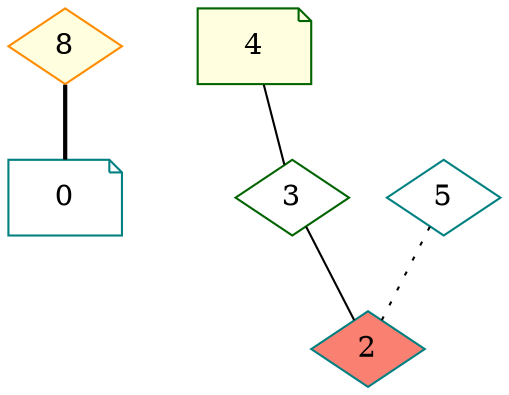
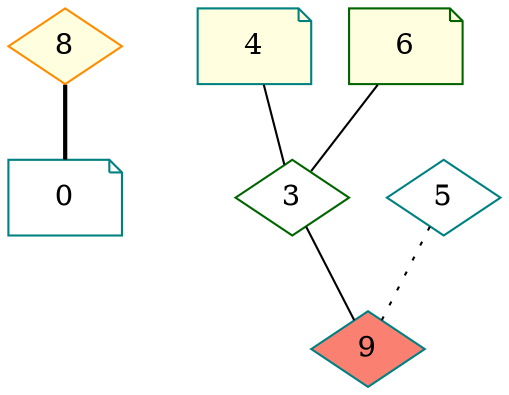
node "4": color darkgreen -> teal
node "6": added
node "2": label "2" -> "9"
